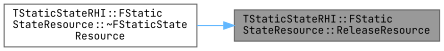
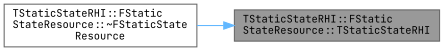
node "TStaticStateRHI::FStatic StateResource::ReleaseResource": label "TStaticStateRHI::FStatic StateResource::ReleaseResource" -> "TStaticStateRHI::FStatic StateResource::TStaticStateRHI"
